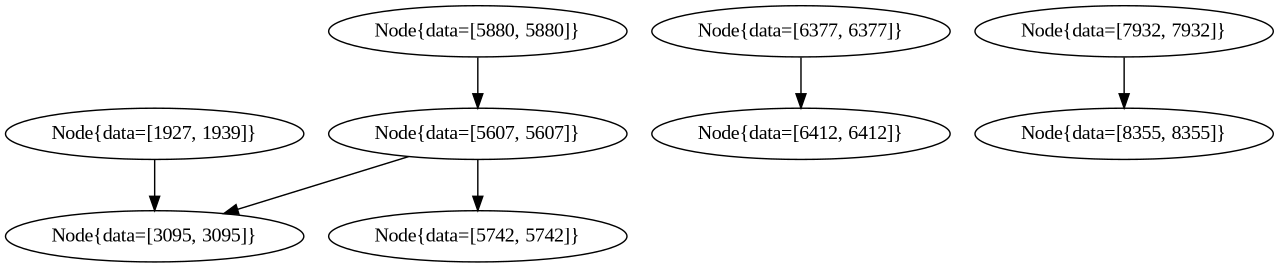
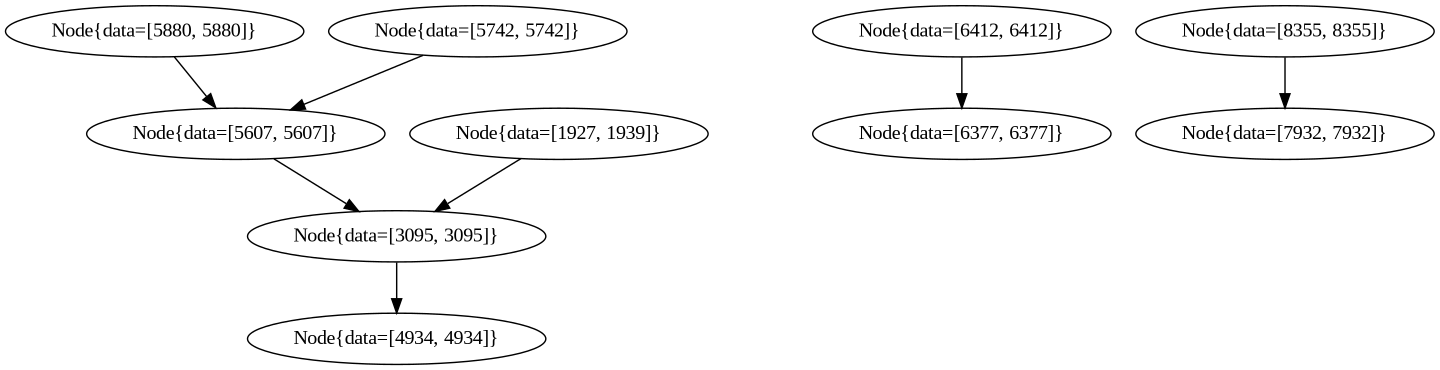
edge "Node{data=[6377, 6377]}" -> "Node{data=[6412, 6412]}": reversed
edge "Node{data=[7932, 7932]}" -> "Node{data=[8355, 8355]}": reversed
edge "Node{data=[5607, 5607]}" -> "Node{data=[5742, 5742]}": reversed
node "Node{data=[4934, 4934]}": added
